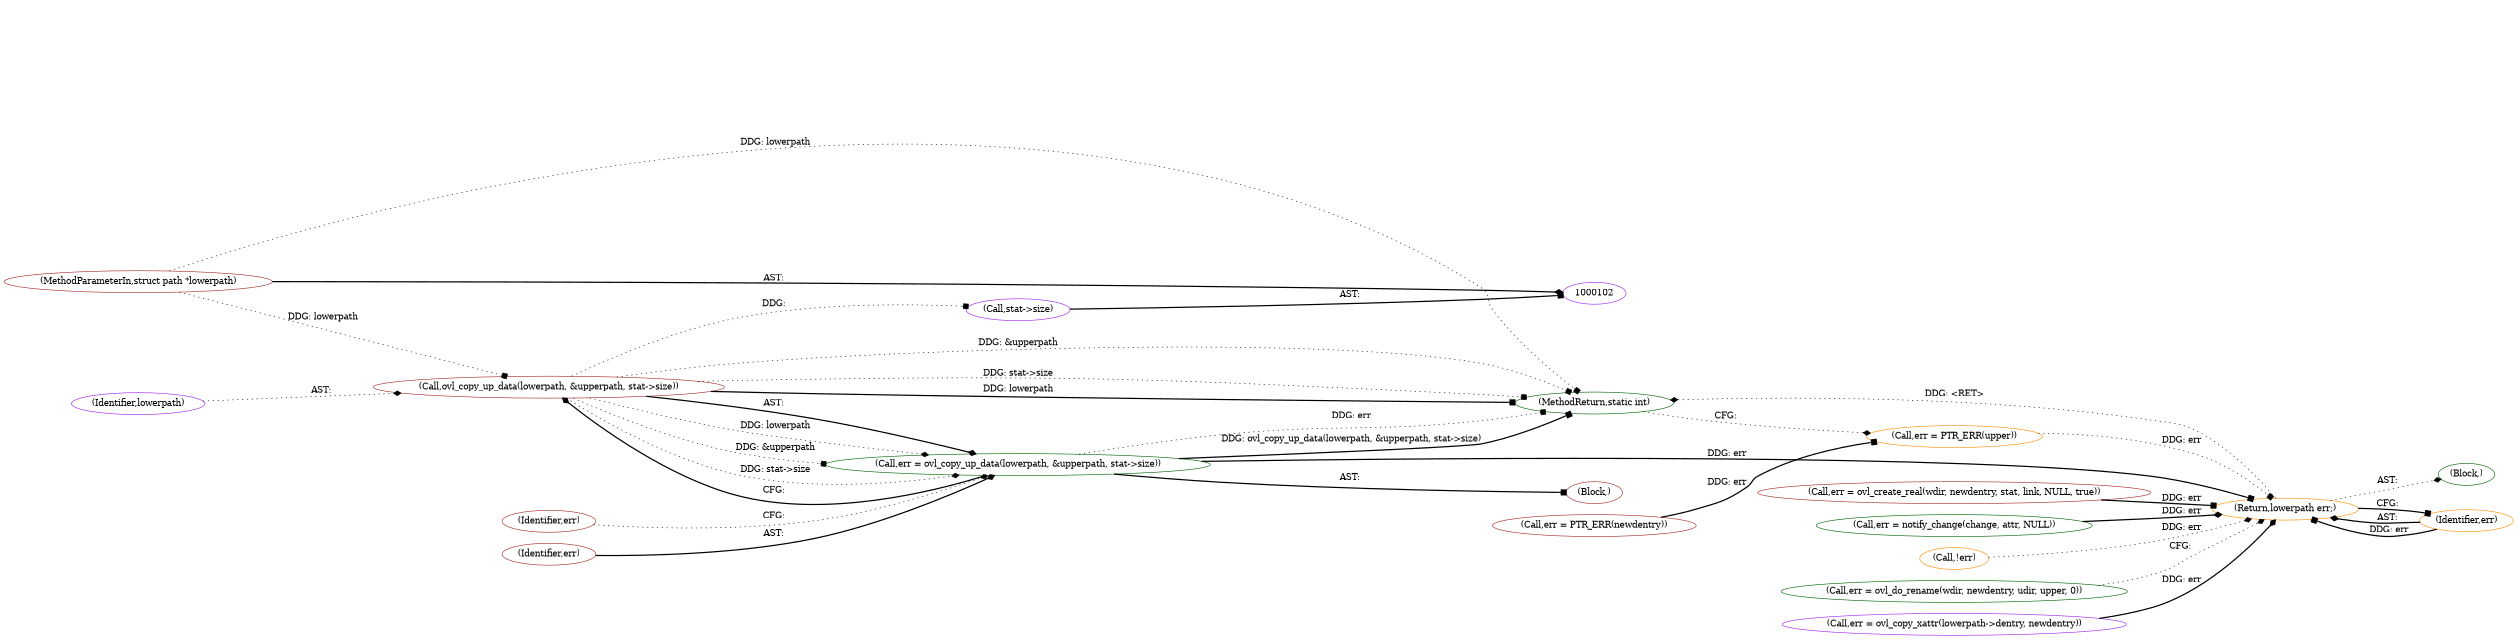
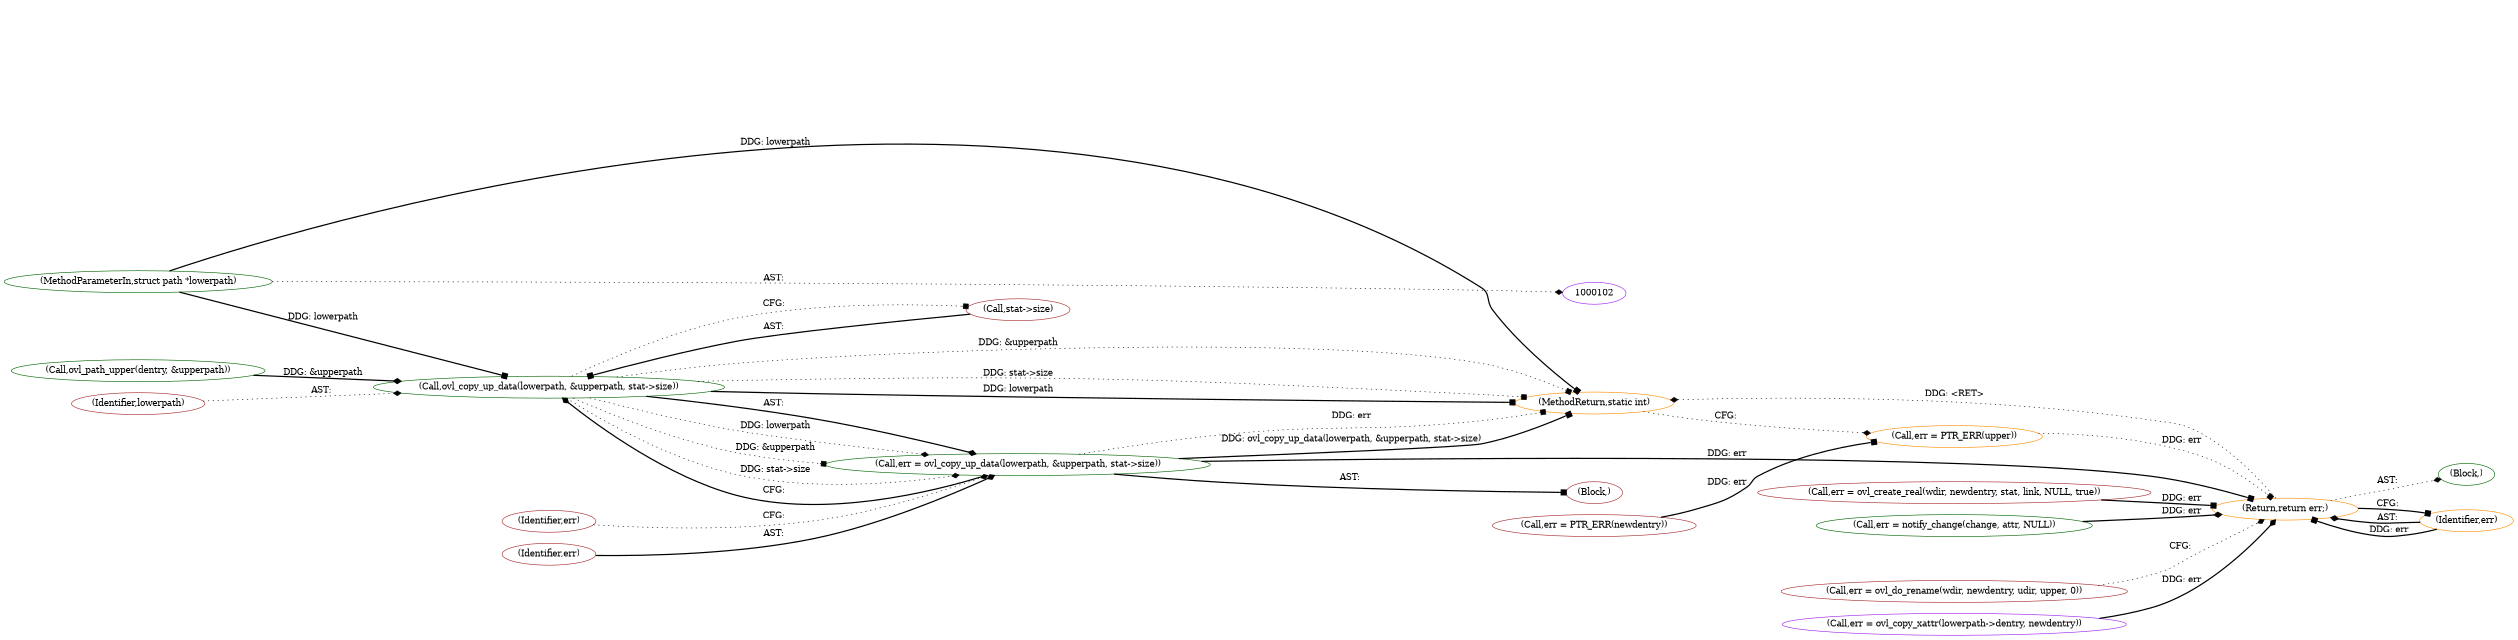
edge "(MethodParameterIn,struct path *lowerpath)" -> "(MethodReturn,static int)": style dotted -> bold
node "(MethodParameterIn,struct path *lowerpath)": color brown -> darkgreen
edge "(MethodParameterIn,struct path *lowerpath)" -> "1000102": style bold -> dotted
edge "(Call,ovl_copy_up_data(lowerpath, &upperpath, stat->size))" -> "(Call,stat->size)": label "DDG: " -> "CFG: "
edge "(Call,stat->size)" -> "1000102": now "(Call,stat->size)" -> "(Call,ovl_copy_up_data(lowerpath, &upperpath, stat->size))"
node "(Call,stat->size)": color purple -> brown
edge "(MethodParameterIn,struct path *lowerpath)" -> "(Call,ovl_copy_up_data(lowerpath, &upperpath, stat->size))": style dotted -> bold
node "(Call,ovl_path_upper(dentry, &upperpath))": added
node "(Call,ovl_copy_up_data(lowerpath, &upperpath, stat->size))": color brown -> darkgreen
node "(MethodReturn,static int)": color darkgreen -> darkorange
node "(Identifier,lowerpath)": color purple -> brown
node "(Return,lowerpath err;)": label "(Return,lowerpath err;)" -> "(Return,return err;)"
node "(Call,!err)": removed
node "(Call,err = ovl_do_rename(wdir, newdentry, udir, upper, 0))": color darkgreen -> brown
